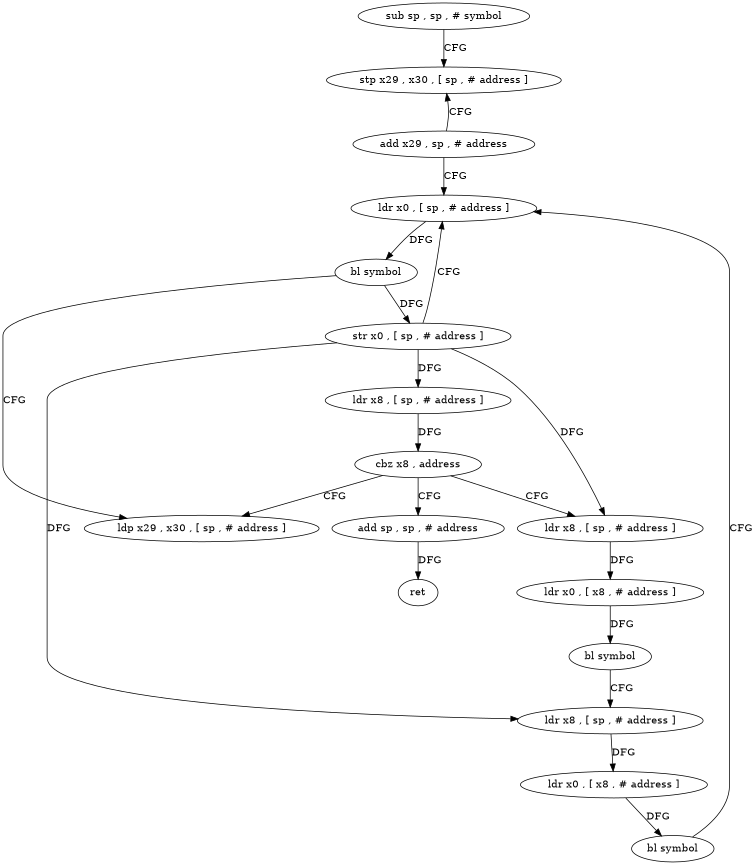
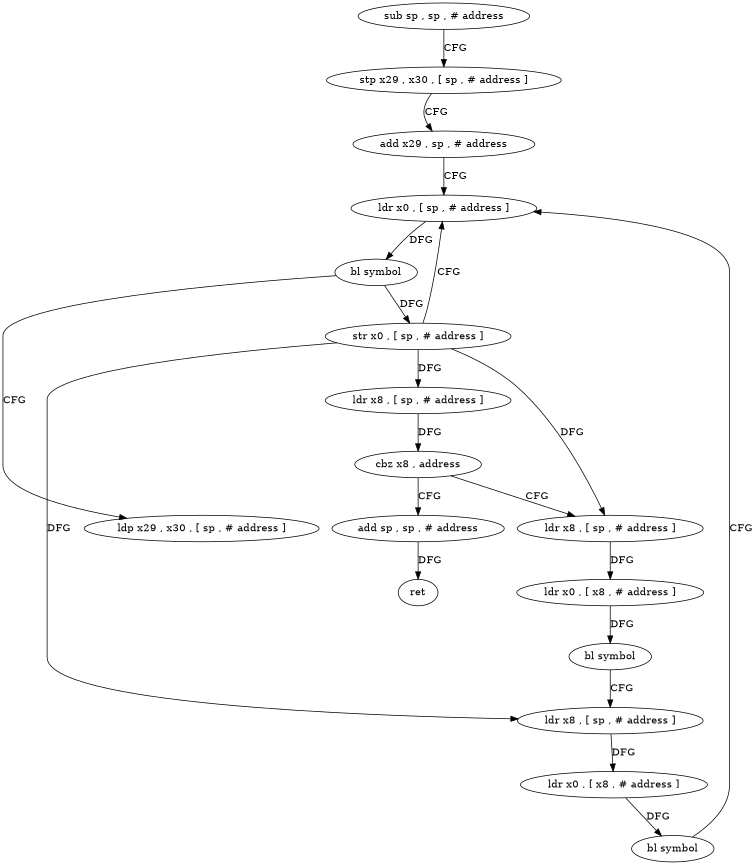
node "sub sp , sp , # symbol": label "sub sp , sp , # symbol" -> "sub sp , sp , # address"
edge "add x29 , sp , # address" -> "stp x29 , x30 , [ sp , # address ]": reversed
edge "cbz x8 , address" -> "ldp x29 , x30 , [ sp , # address ]": removed, label "CFG"
